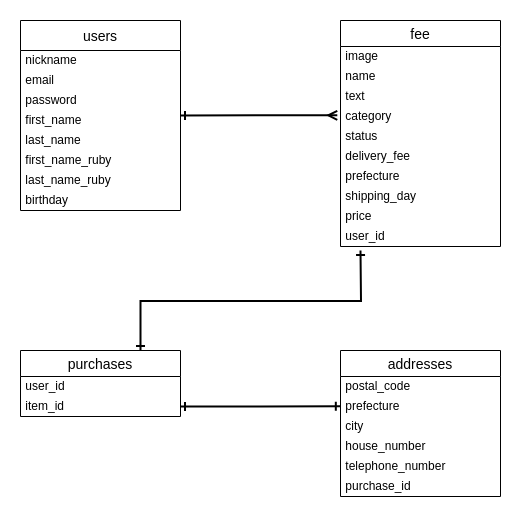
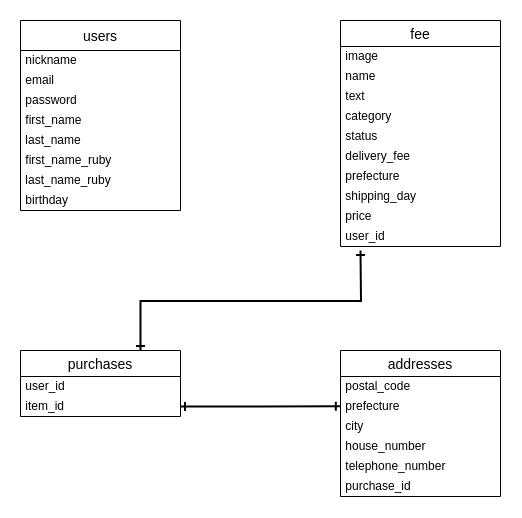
edge "users" -- "category": removed
